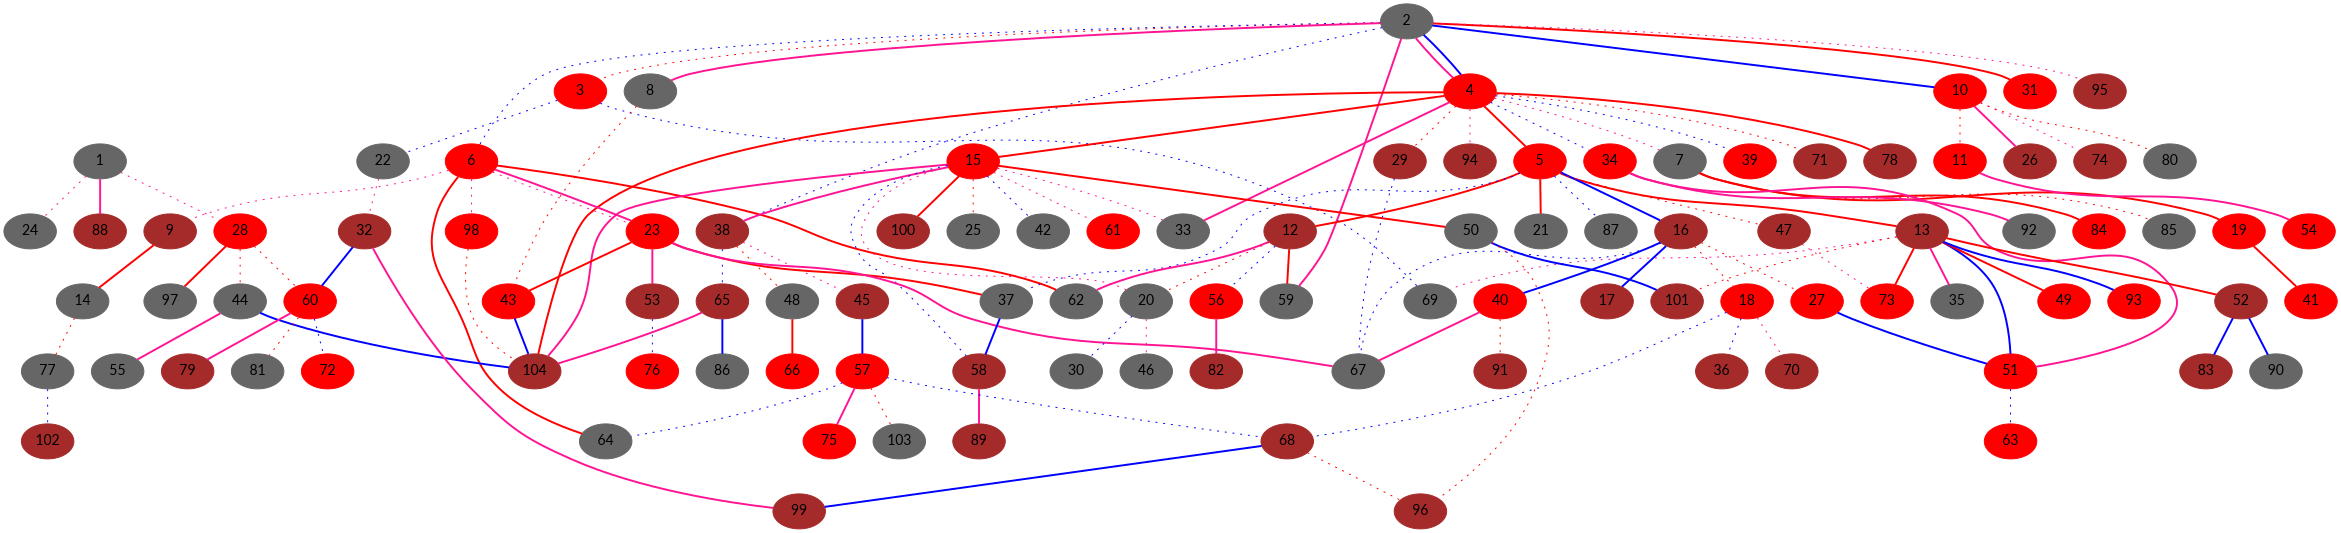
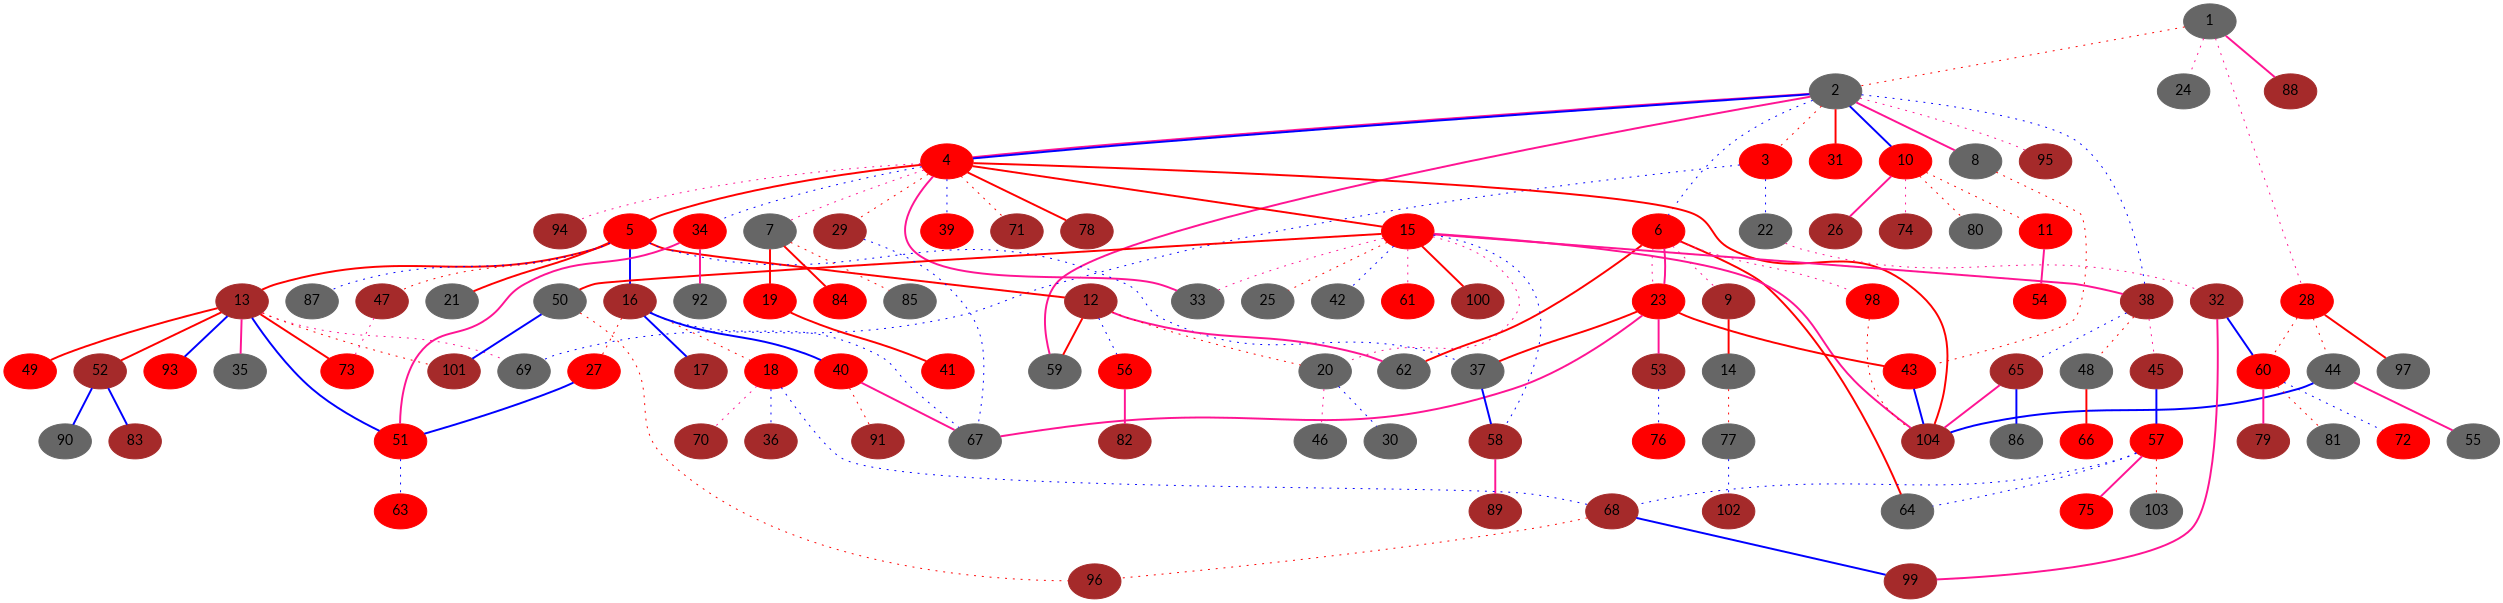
edge "1" -- "2": added
